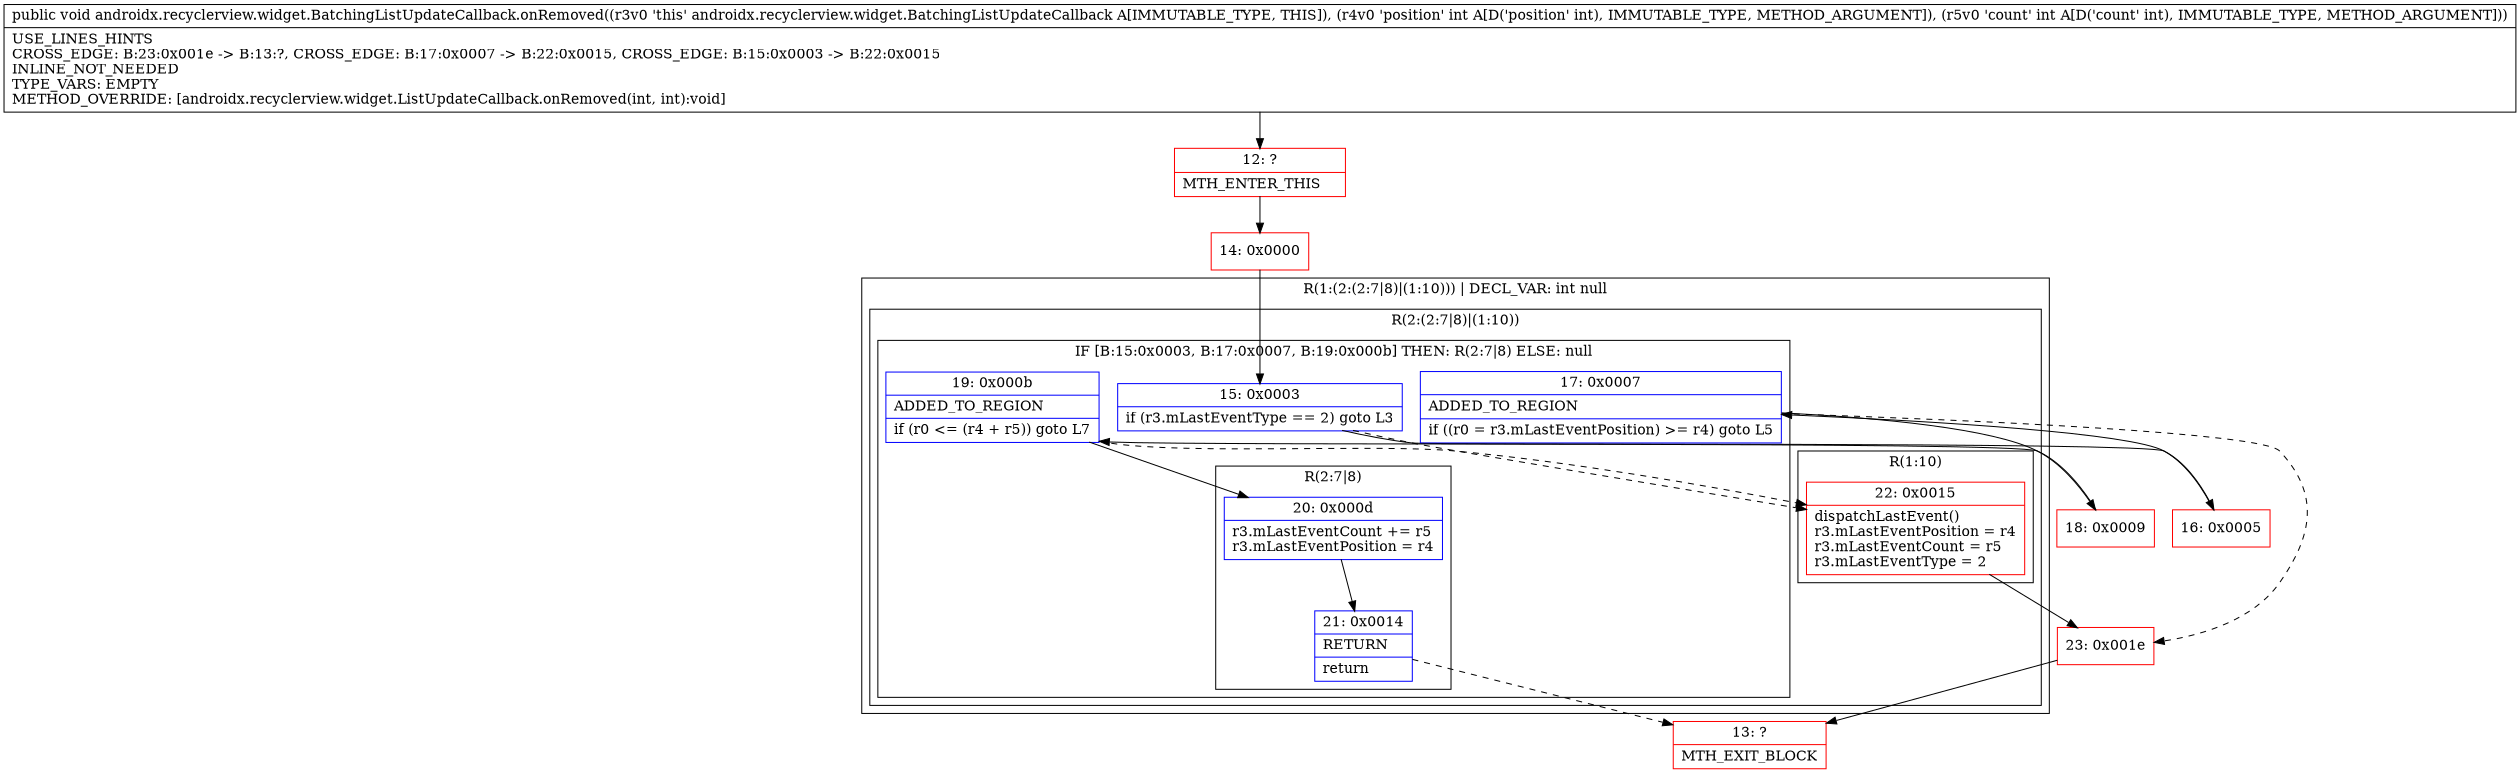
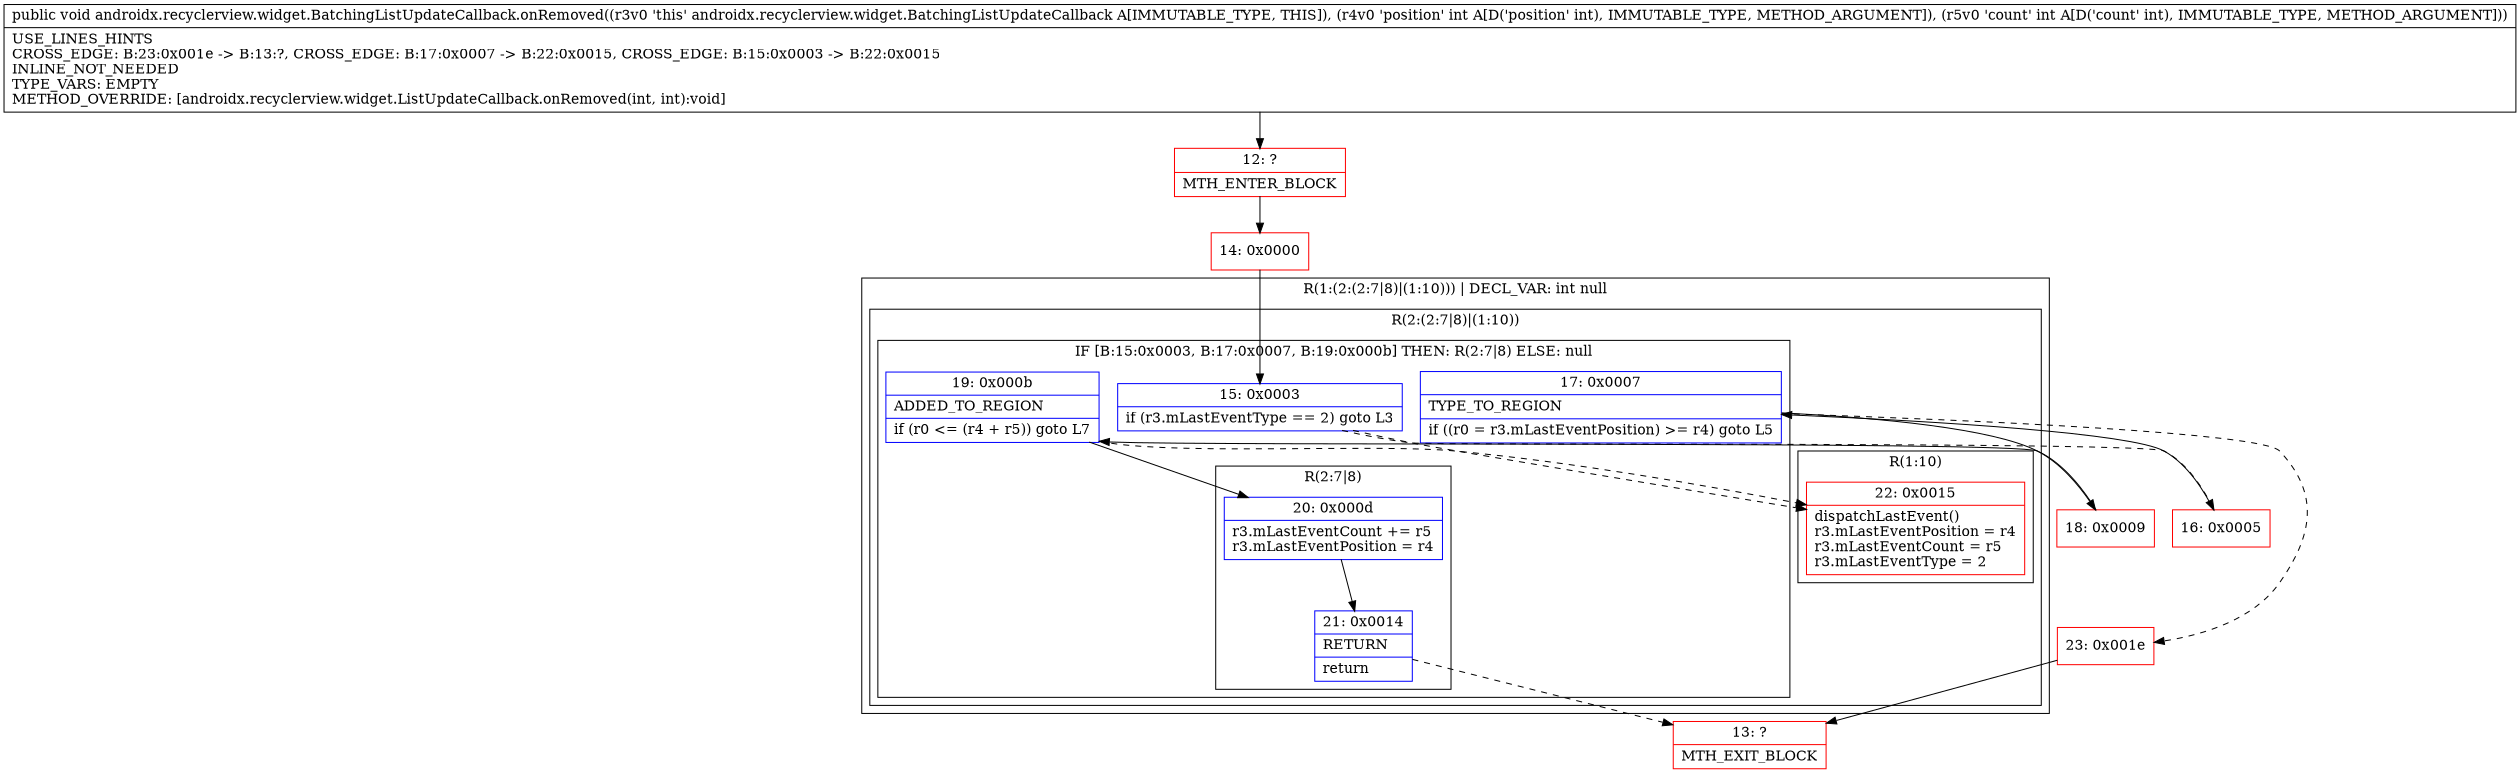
node "12: ?": text "MTH_ENTER_THIS" -> "MTH_ENTER_BLOCK"
node "17: 0x0007": text "ADDED_TO_REGION" -> "TYPE_TO_REGION"
edge "15: 0x0003" -> "16: 0x0005": style solid -> dashed
edge "22: 0x0015" -> "23: 0x001e": removed
